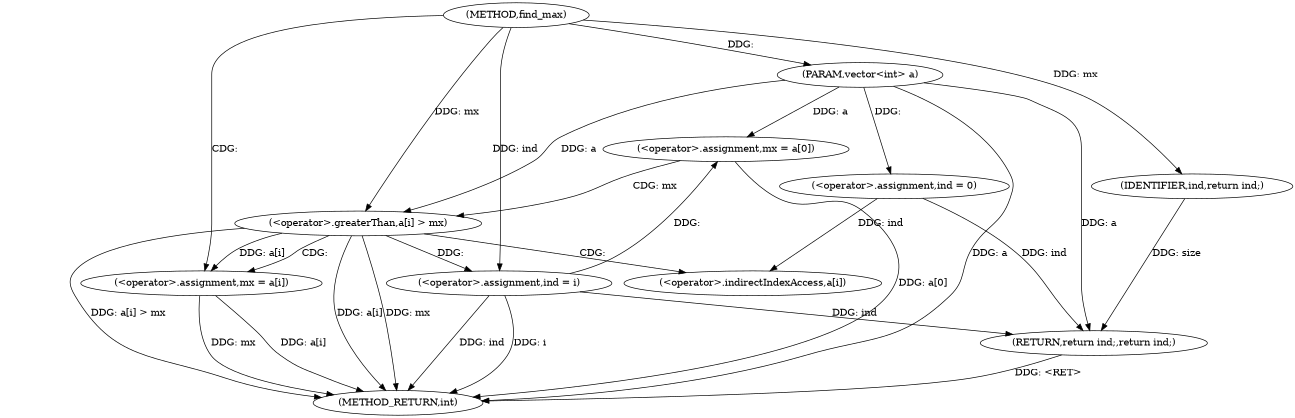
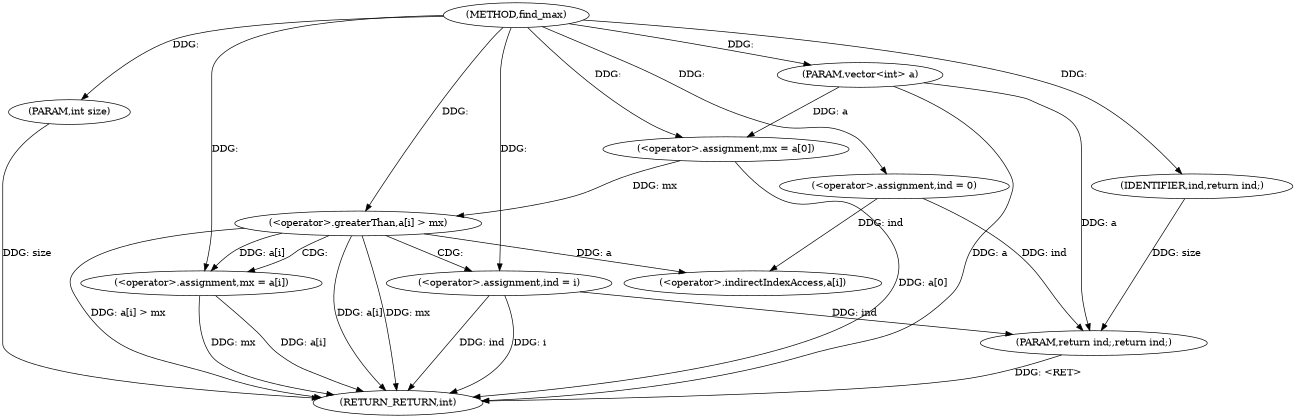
edge "(METHOD,find_max)" -> "(IDENTIFIER,ind,return ind;)": label "DDG: mx" -> "DDG: "
node "(PARAM,int size)": added
edge "(METHOD,find_max)" -> "(<operator>.greaterThan,a[i] > mx)": label "DDG: mx" -> "DDG: "
edge "(PARAM,vector<int> a)" -> "(<operator>.greaterThan,a[i] > mx)": removed, label "DDG: a"
edge "(PARAM,vector<int> a)" -> "(<operator>.assignment,ind = 0)": now "(METHOD,find_max)" -> "(<operator>.assignment,ind = 0)"
edge "(METHOD,find_max)" -> "(<operator>.assignment,mx = a[i])": label "CDG: " -> "DDG: "
edge "(METHOD,find_max)" -> "(<operator>.assignment,ind = i)": label "DDG: ind" -> "DDG: "
edge "(<operator>.assignment,mx = a[0])" -> "(<operator>.greaterThan,a[i] > mx)": label "CDG: mx" -> "DDG: mx"
edge "(<operator>.assignment,ind = i)" -> "(<operator>.assignment,mx = a[0])": now "(METHOD,find_max)" -> "(<operator>.assignment,mx = a[0])"
edge "(<operator>.greaterThan,a[i] > mx)" -> "(<operator>.assignment,ind = i)": label "DDG: " -> "CDG: "
edge "(<operator>.greaterThan,a[i] > mx)" -> "(<operator>.indirectIndexAccess,a[i])": label "CDG: " -> "DDG: a"
node "(RETURN,return ind;,return ind;)": label "(RETURN,return ind;,return ind;)" -> "(PARAM,return ind;,return ind;)"
node "(METHOD_RETURN,int)": label "(METHOD_RETURN,int)" -> "(RETURN_RETURN,int)"
